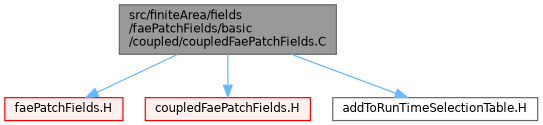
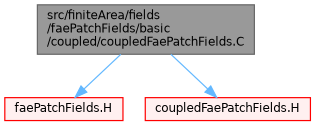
node "addToRunTimeSelectionTable.H": removed
